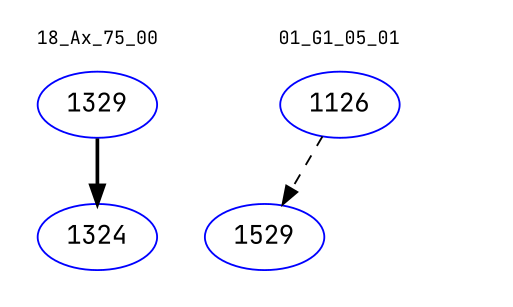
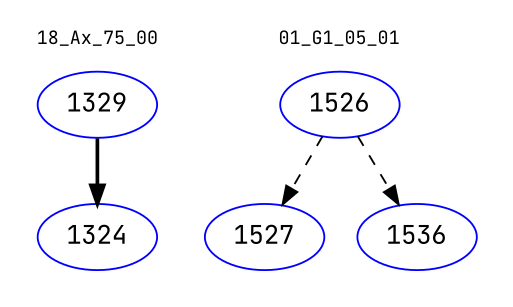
node "1126": label "1126" -> "1526"
node "1529": label "1529" -> "1527"
node "1536": added
